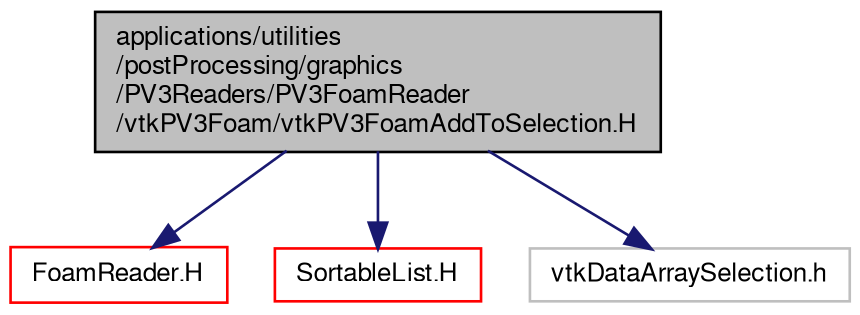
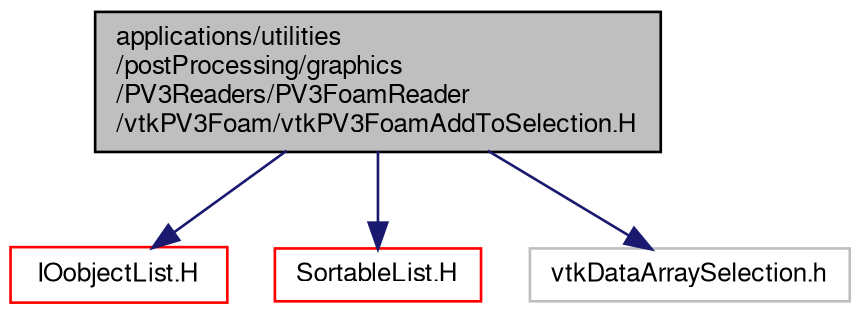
node "FoamReader.H": label "FoamReader.H" -> "IOobjectList.H"
